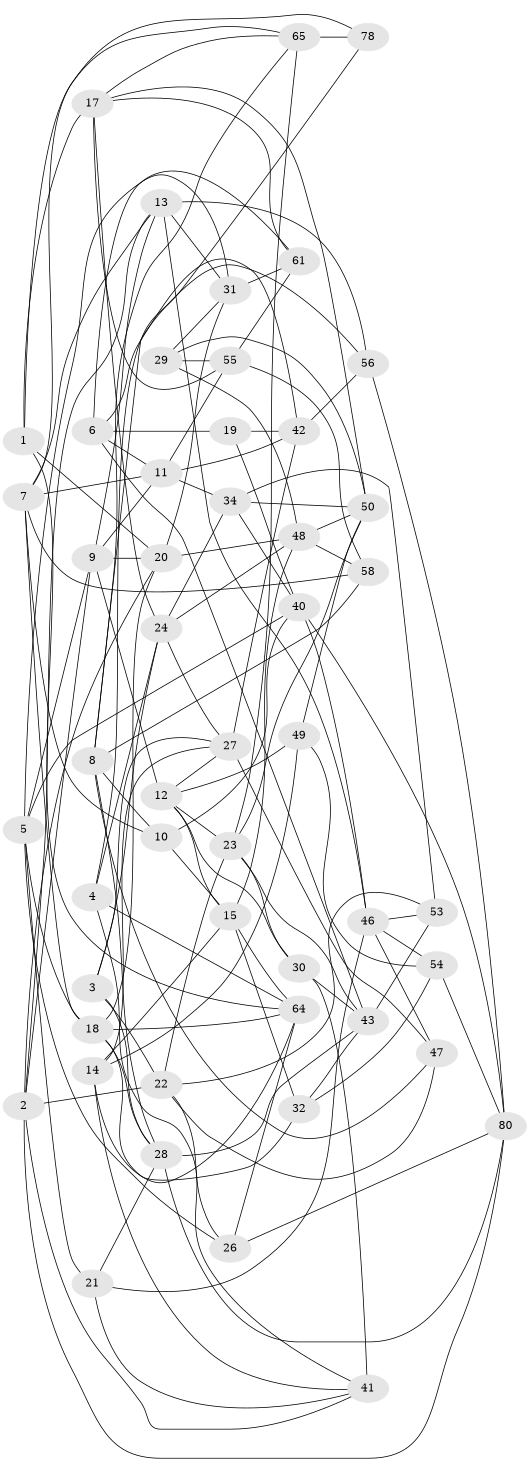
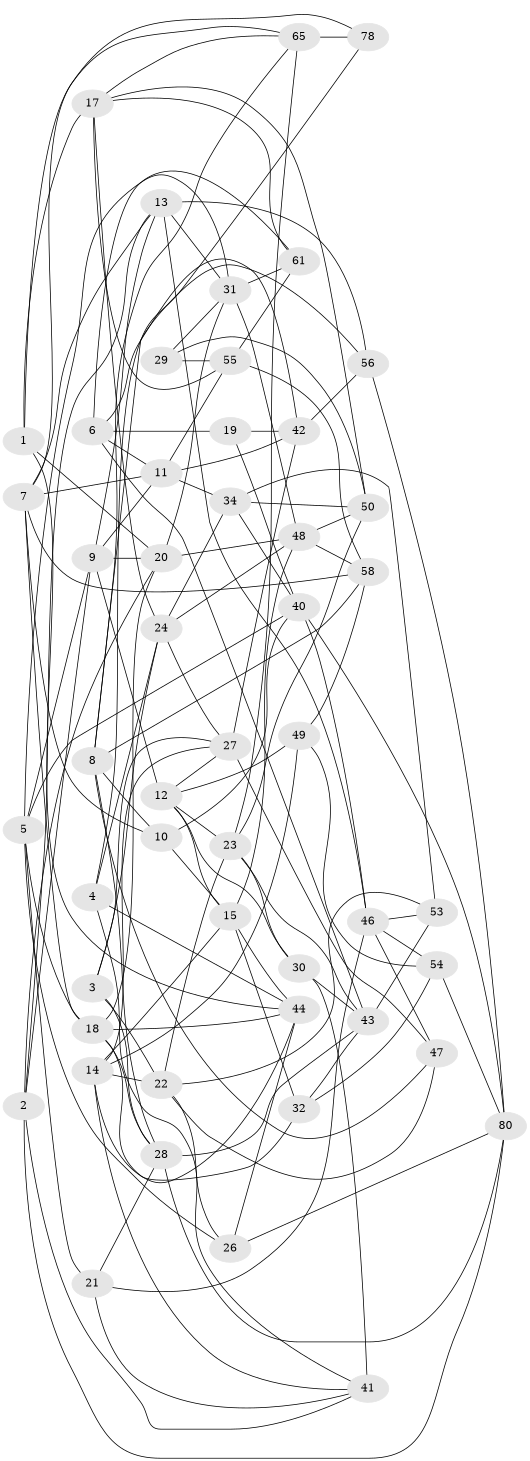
edge "29" -- "48": now "31" -- "48"
edge "50" -- "49": now "58" -- "49"
node "64": label "64" -> "44"
edge "22" -- "2": now "22" -- "14"
